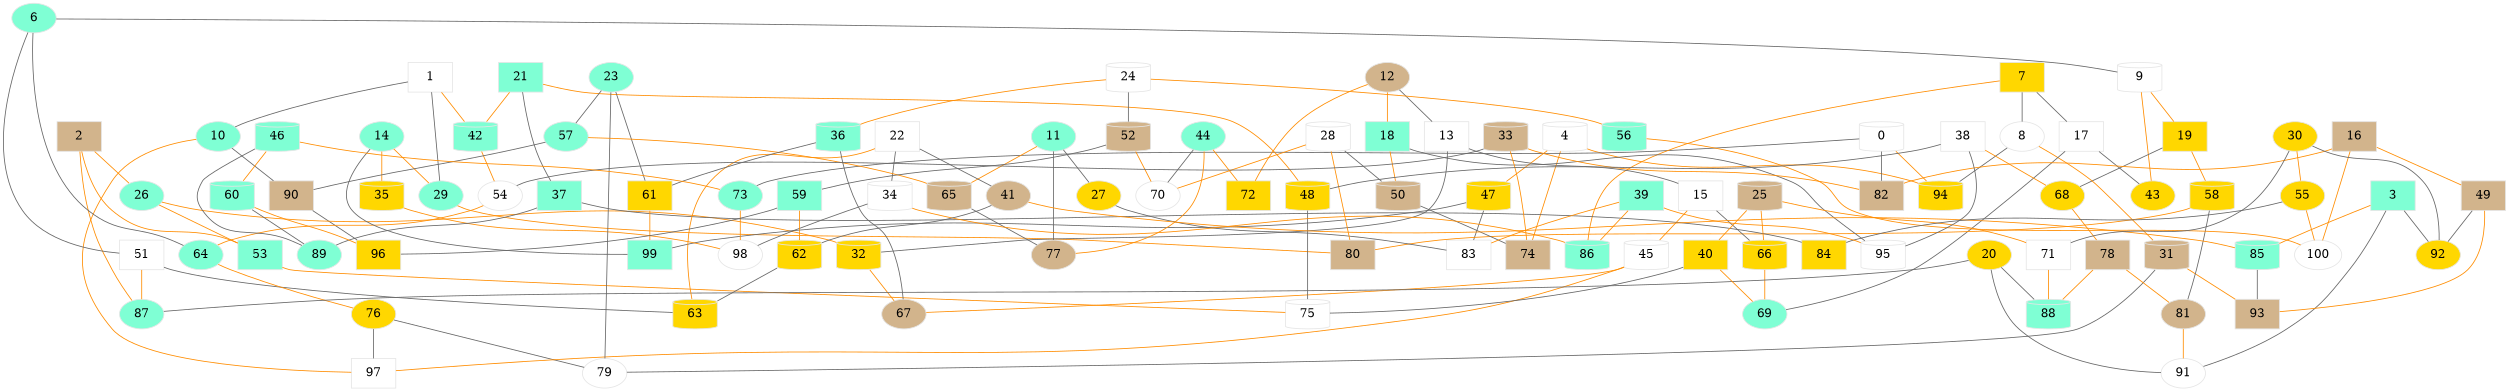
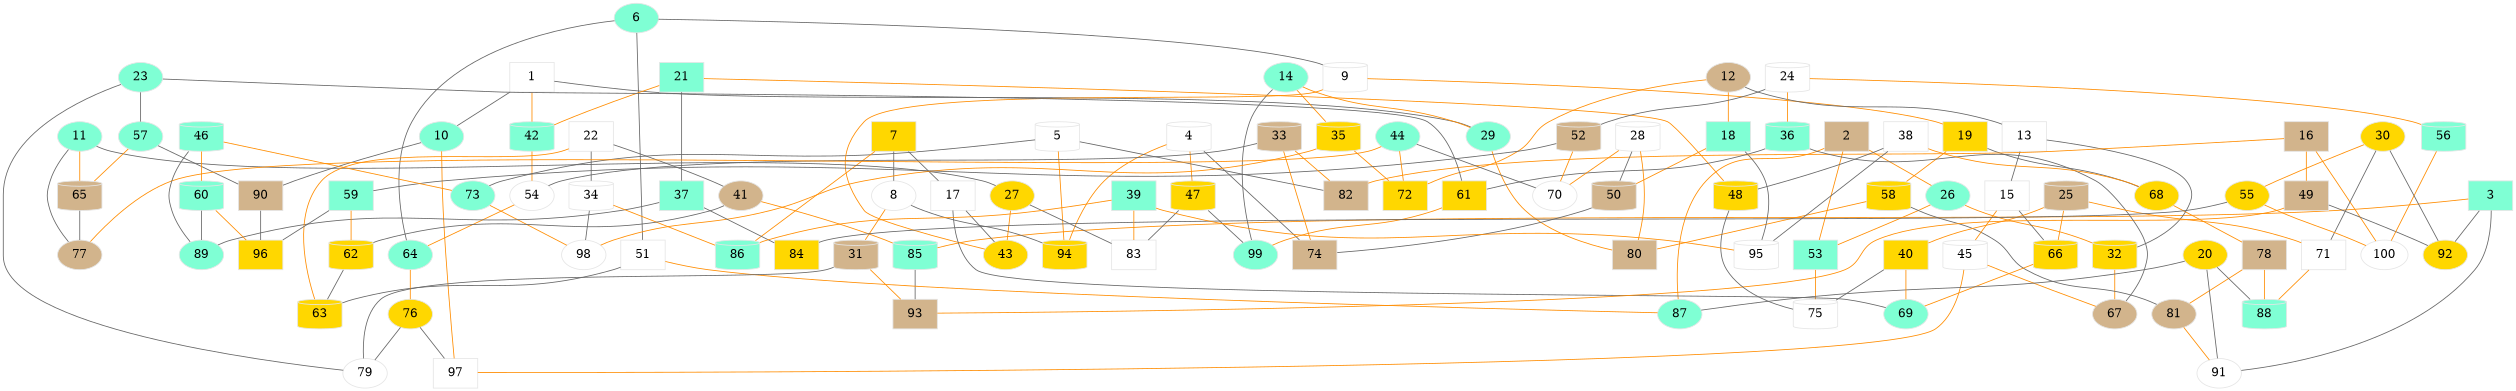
node "0": label "0" -> "5"
edge "35" -- "72": added
edge "4" -- "74": color darkorange -> gray40
edge "27" -- "43": added
node "99": shape box -> ellipse
